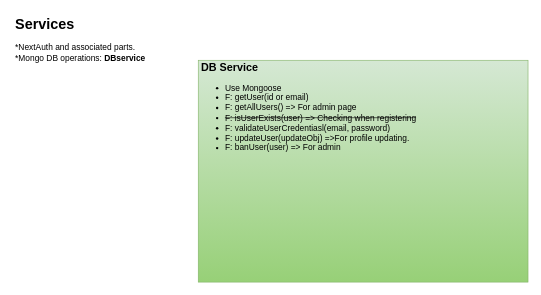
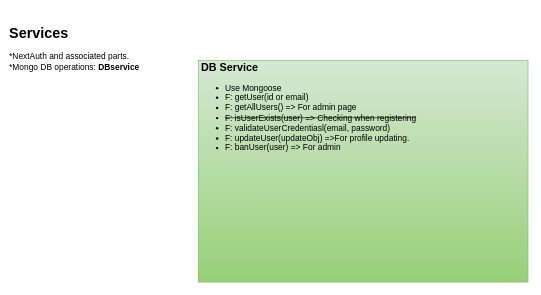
node "Services *NextAuth and associated parts. *Mongo DB operations: DBservice": moved (84, 45) -> (78, 54)
